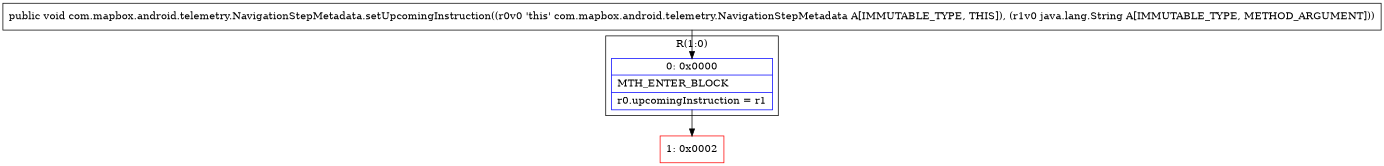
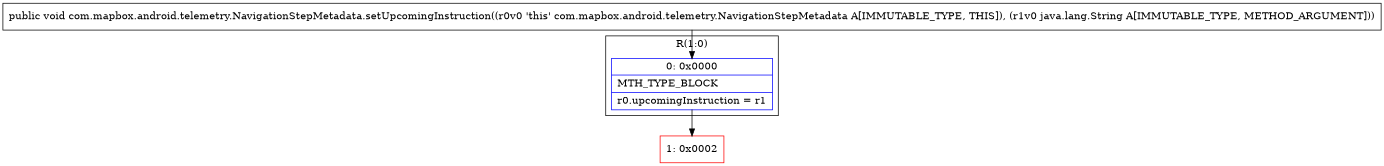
node "0: 0x0000": text "MTH_ENTER_BLOCK" -> "MTH_TYPE_BLOCK"
